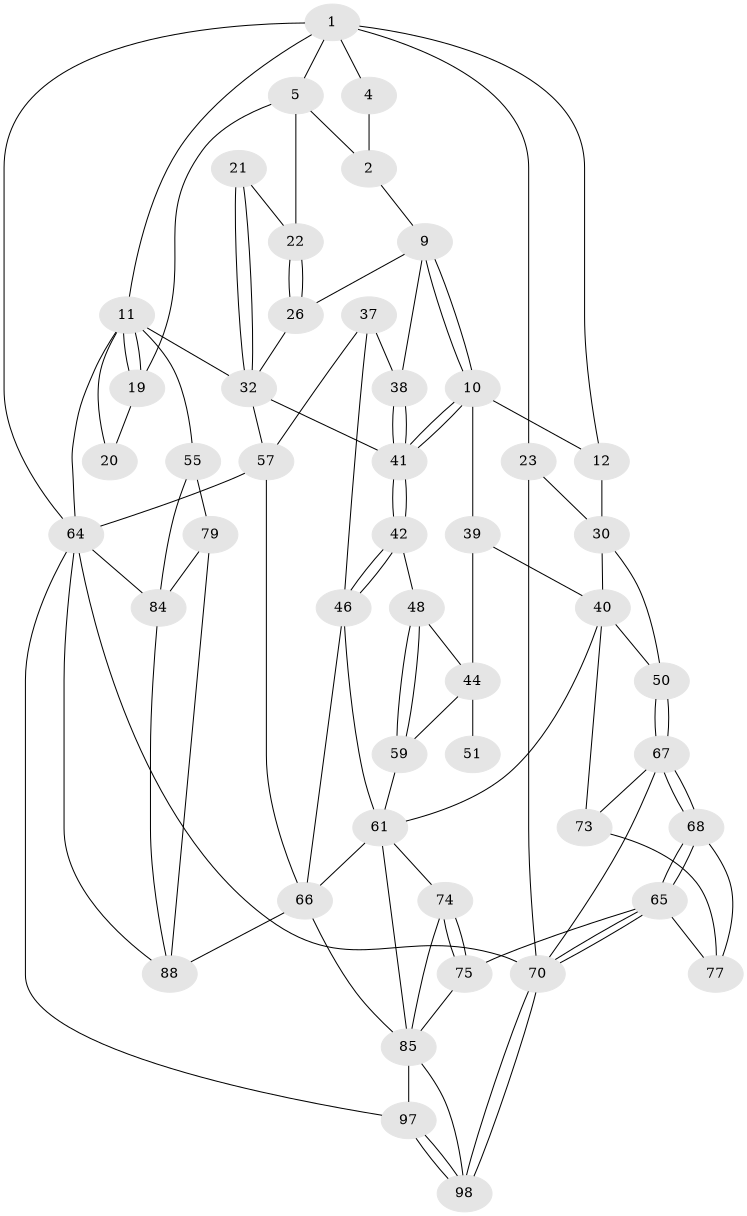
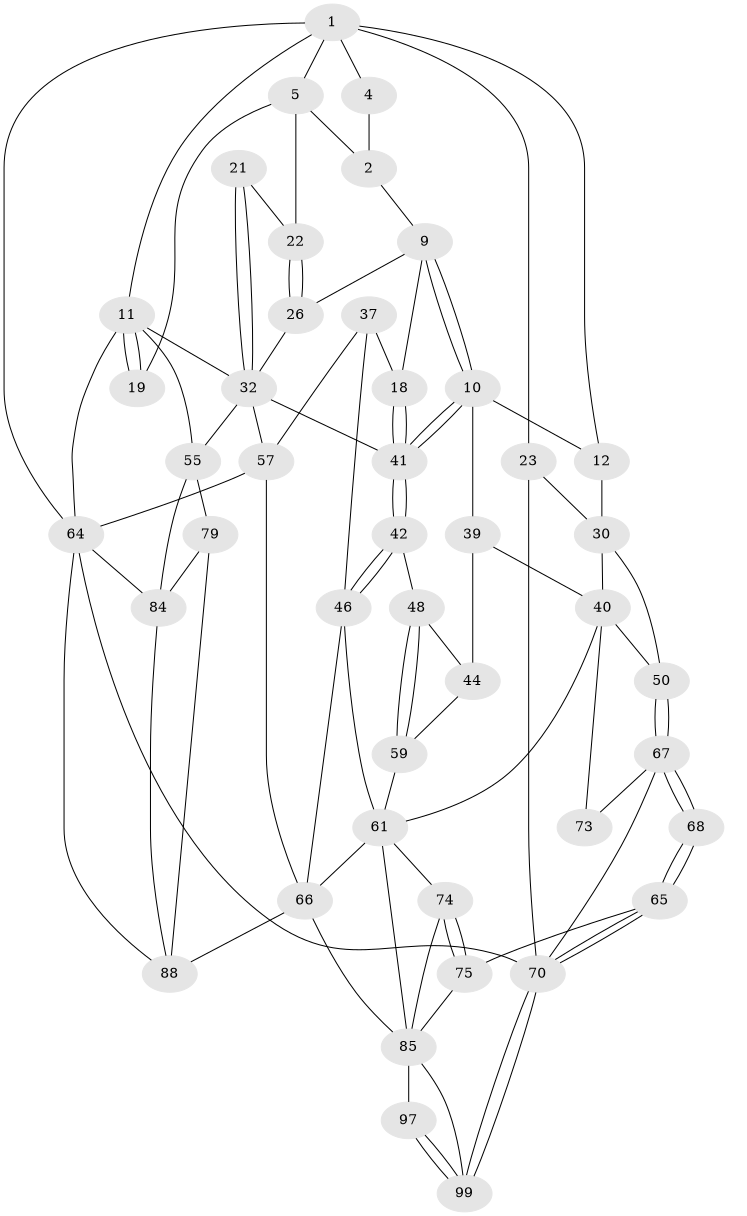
node "38": label "38" -> "18"
edge "32" -- "55": added
node "20": removed
node "51": removed
edge "64" -- "97": removed
node "77": removed
node "98": label "98" -> "99"
